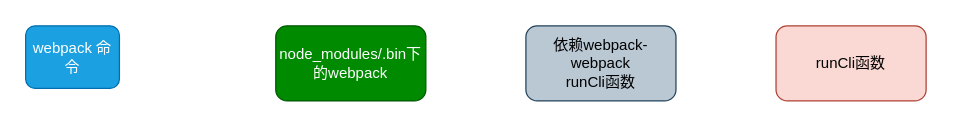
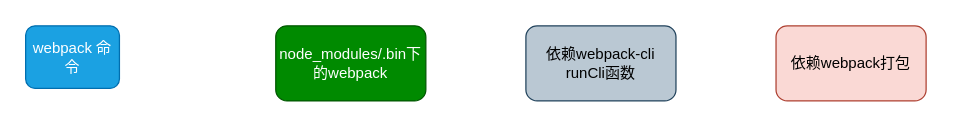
node "依赖webpack-webpack runCli函数": label "依赖webpack-webpack runCli函数" -> "依赖webpack-cli runCli函数"
node "runCli函数": label "runCli函数" -> "依赖webpack打包"
